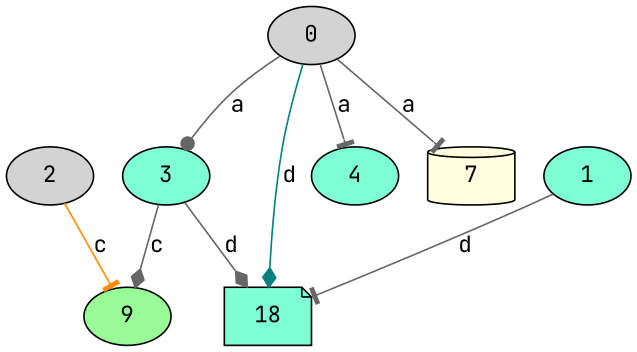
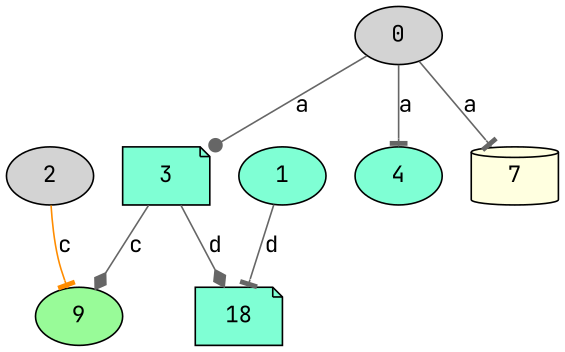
edge "0" -> "18": removed, label "d"
node "3": shape ellipse -> note
